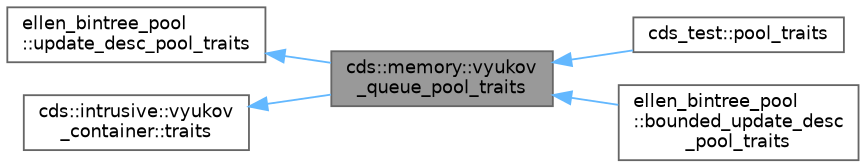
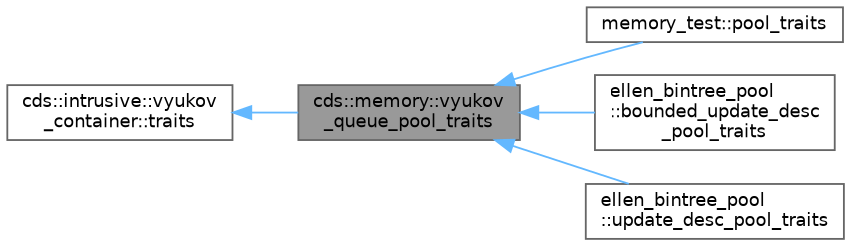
node "cds_test::pool_traits": label "cds_test::pool_traits" -> "memory_test::pool_traits"
edge "cds::memory::vyukov _queue_pool_traits" -> "ellen_bintree_pool ::update_desc_pool_traits": reversed
